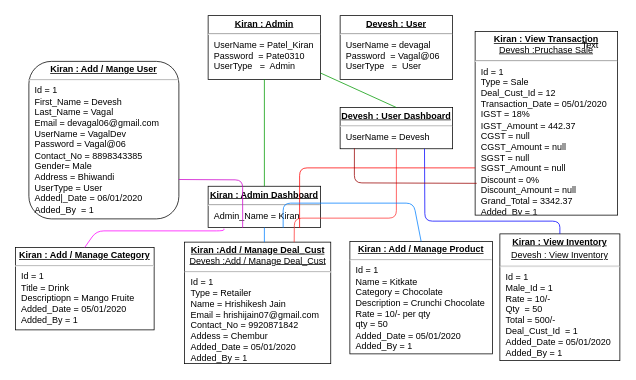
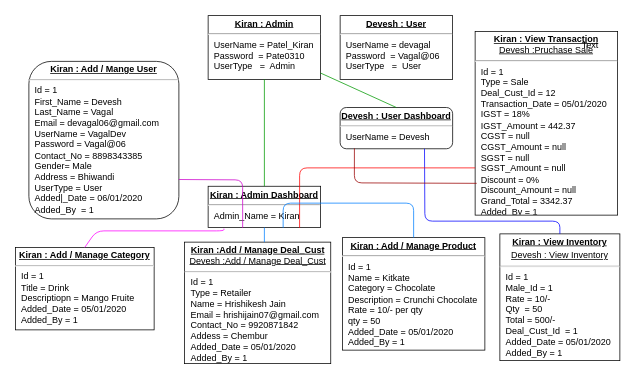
node "Devesh : User Dashboard UserName = Devesh": shape rectangle -> rounded rectangle
edge "Devesh : User Dashboard UserName = Devesh" -- "Kiran :Add / Manage Deal_Cust Devesh :Add / Manage Deal_Cust Id = 1 Type = Retailer Name = Hrishikesh Jain Email = hrishijain07@gmail.com Contact_No = 9920871842 Addess = Chembur Added_Date = 05/01/2020 Added_By = 1": removed
node "Kiran : Add / Manage Product Id = 1 Name = Kitkate Category = Chocolate Description = Crunchi Chocolate Rate = 10/- per qty qty = 50 Added_Date = 05/01/2020 Added_By = 1": moved (421, 297) -> (414, 294)
